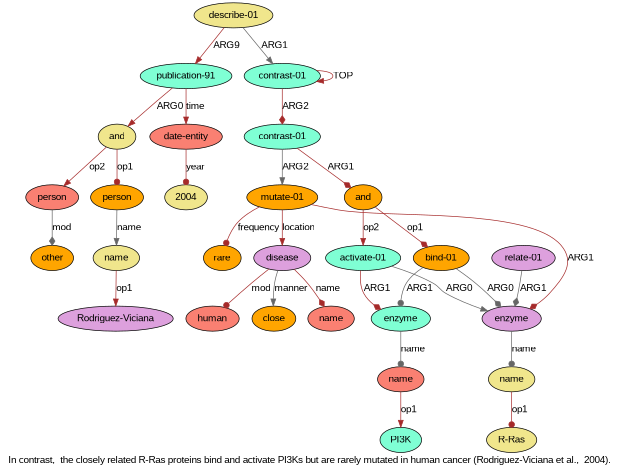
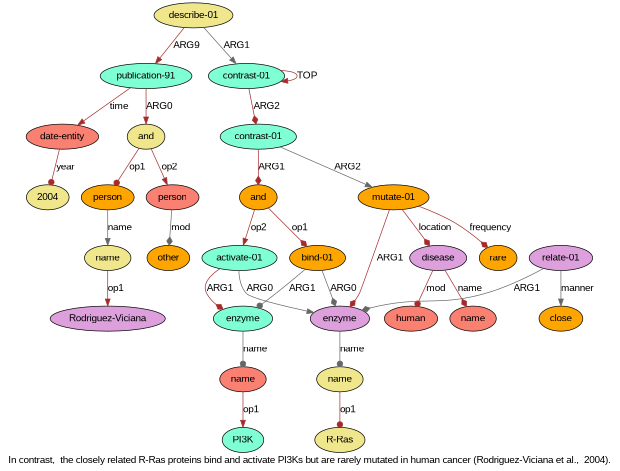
edge "mutate-01" -> "rare": arrowhead dot -> diamond
edge "mutate-01" -> "disease": arrowhead normal -> diamond
edge "disease" -> "close": now "relate-01" -> "close"
